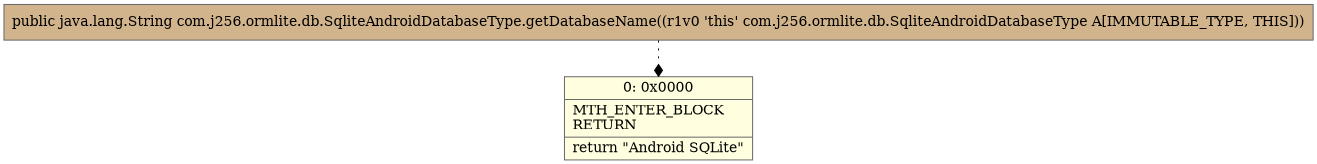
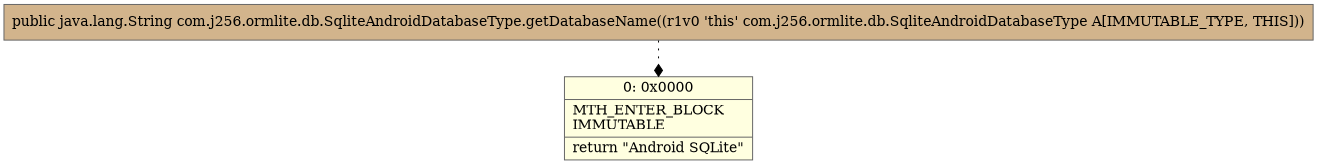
node "0: 0x0000": text "RETURN" -> "IMMUTABLE"
